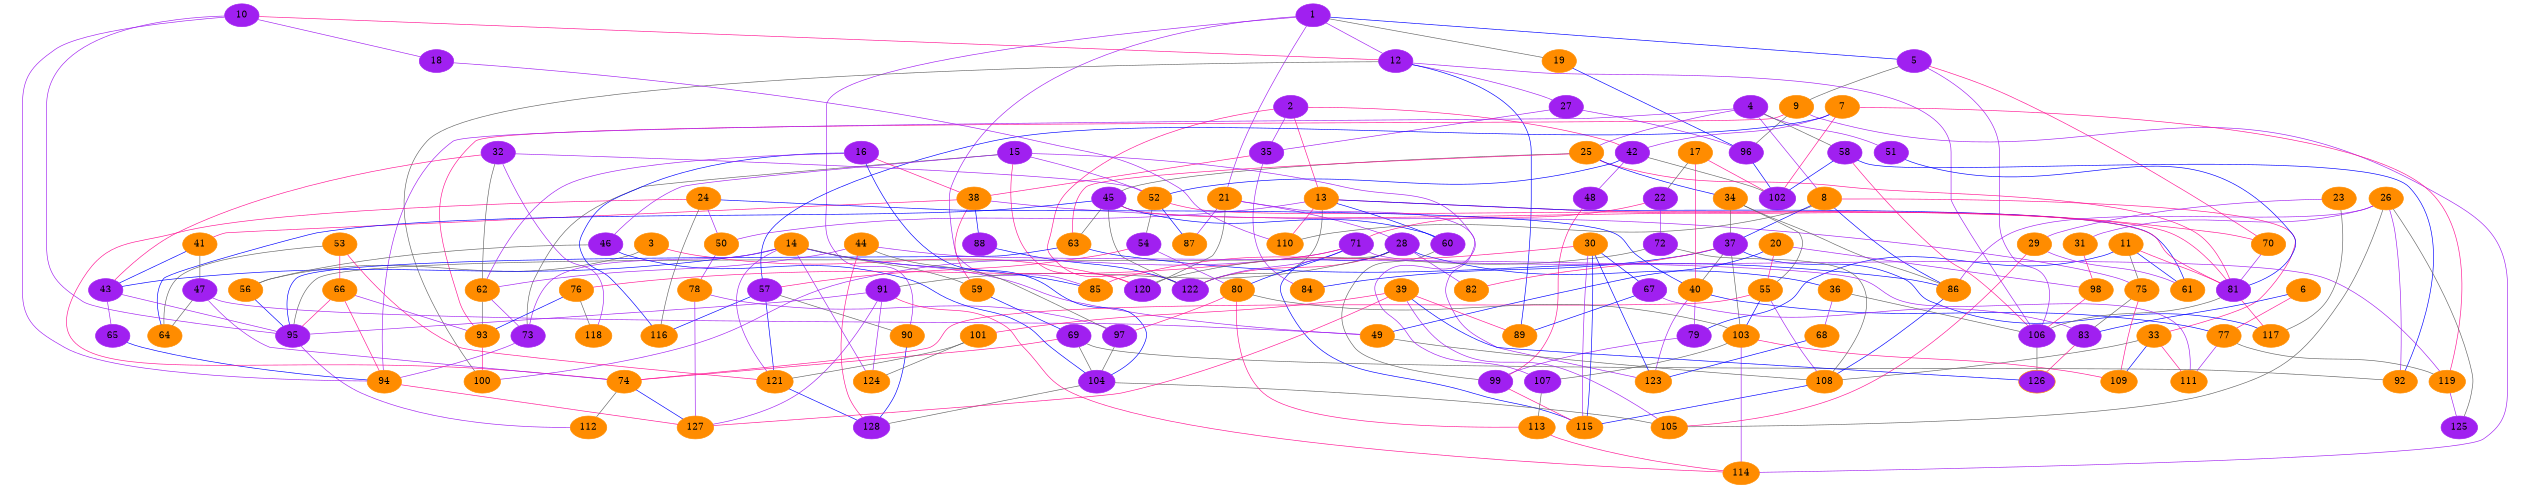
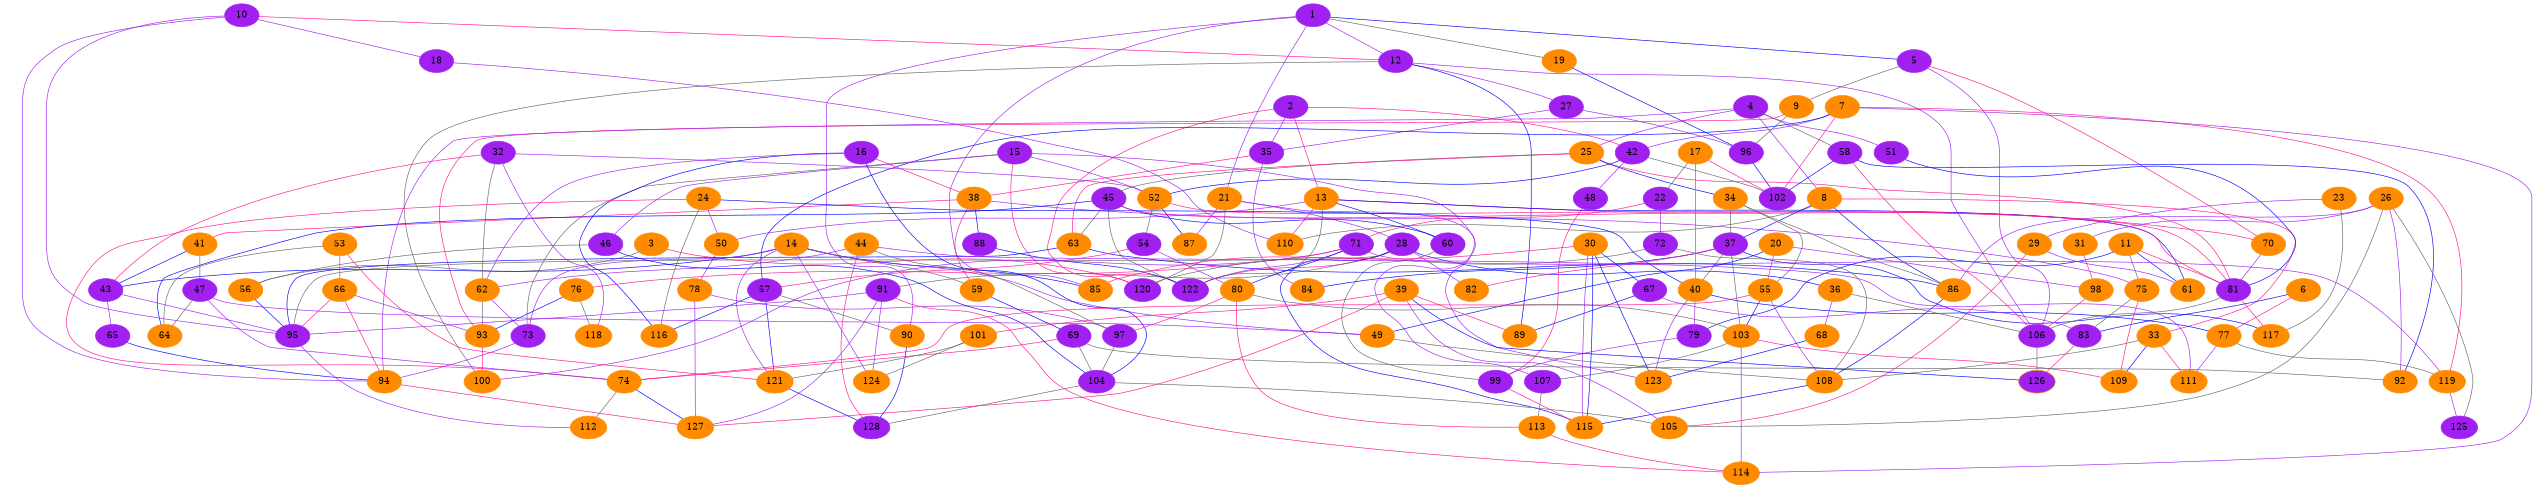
edge "9" -- "114": now "7" -- "114"
